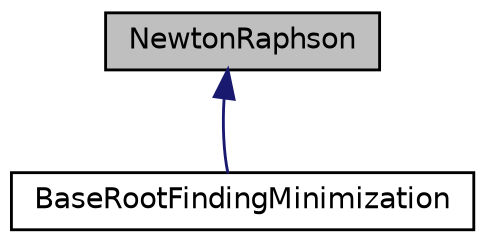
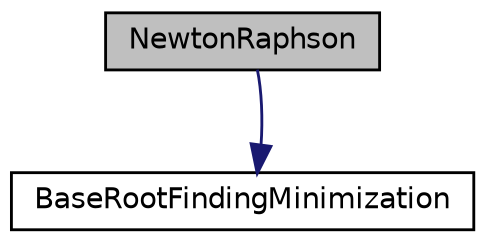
edge "BaseRootFindingMinimization" -> "NewtonRaphson": reversed
